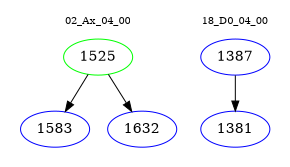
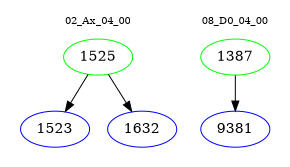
cluster "18_D0_04_00": label "18_D0_04_00" -> "08_D0_04_00"
node "1387": color blue -> green
node "1583": label "1583" -> "1523"
node "1381": label "1381" -> "9381"
